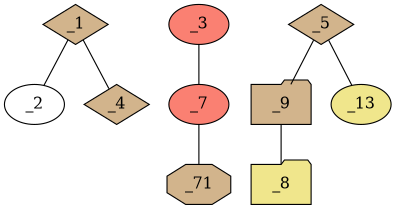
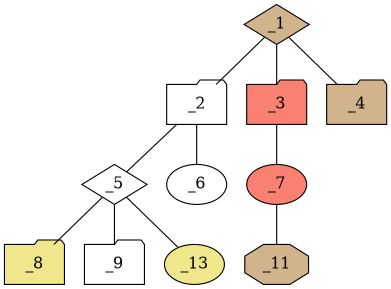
node "_3": shape ellipse -> folder
node "_5": fillcolor tan -> white
edge "_1" -- "_3": added
node "_2": shape ellipse -> folder
node "_4": shape diamond -> folder
node "_9": fillcolor tan -> white
edge "_9" -- "_8": now "_5" -- "_8"
edge "_2" -- "_5": added
node "_6": added
node "_71": label "_71" -> "_11"
